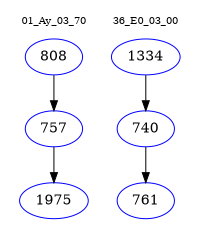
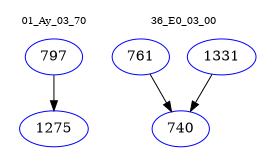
node "808": removed
node "1334": label "1334" -> "1331"
node "757": label "757" -> "797"
edge "740" -> "761": reversed
node "1975": label "1975" -> "1275"
